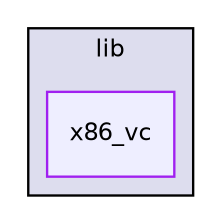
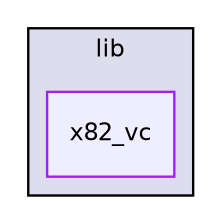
node "x86_vc": label "x86_vc" -> "x82_vc"
